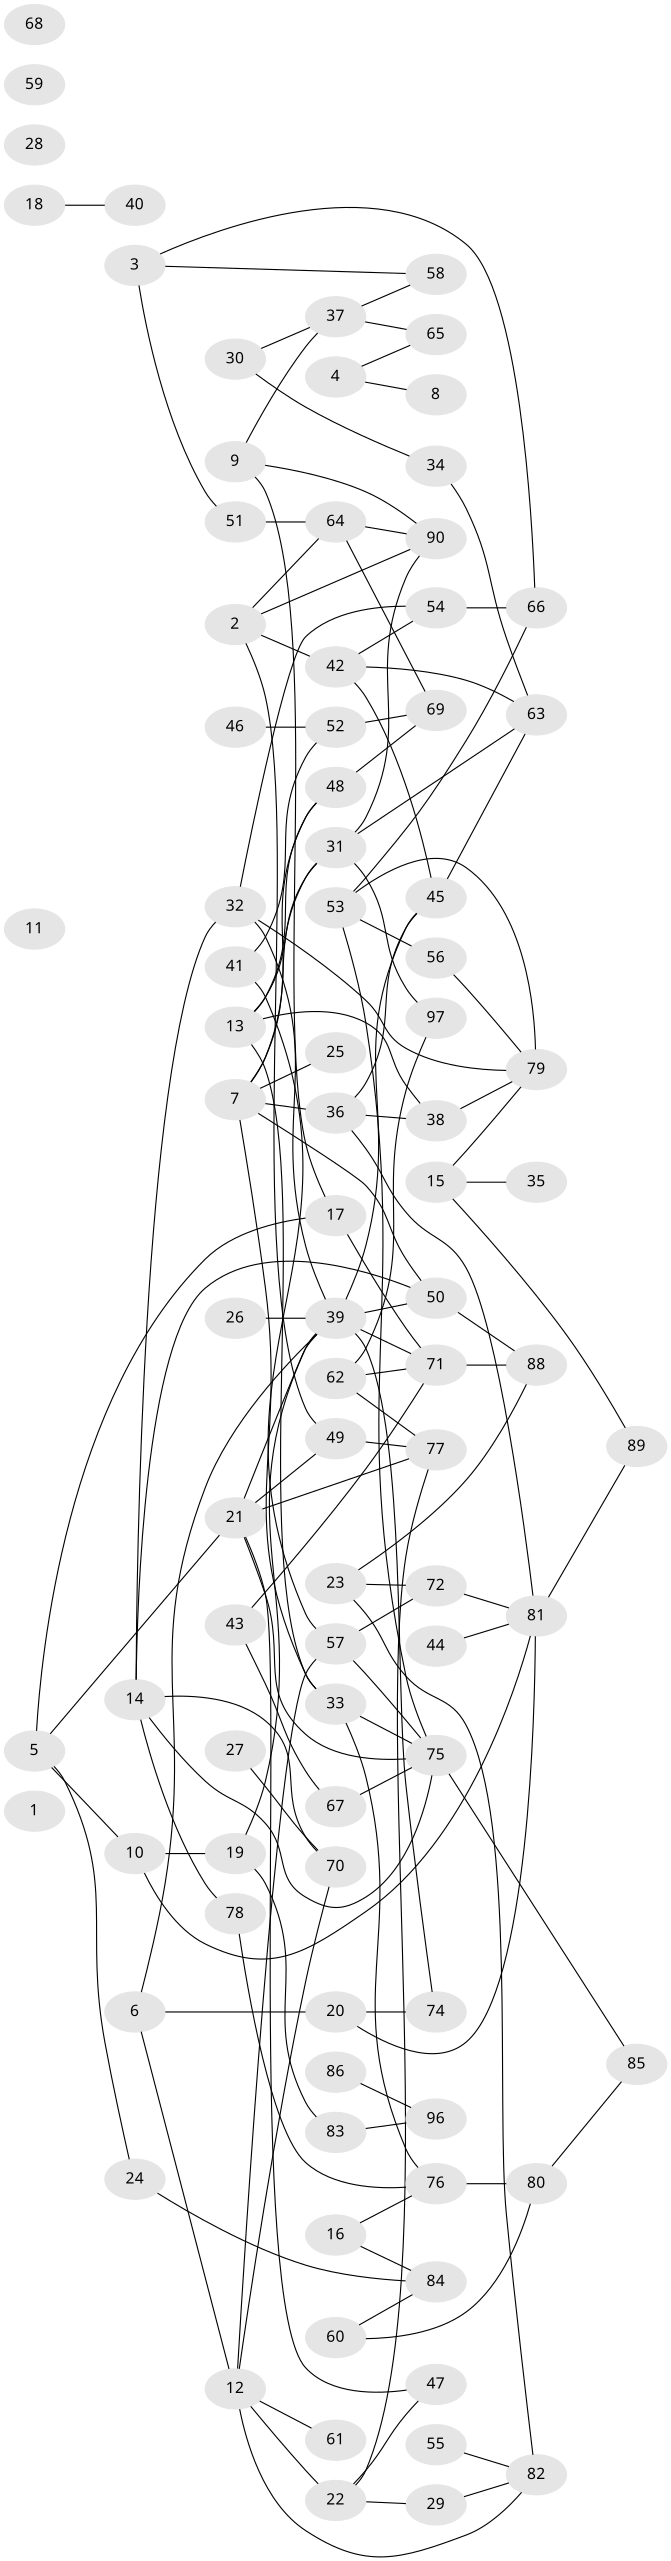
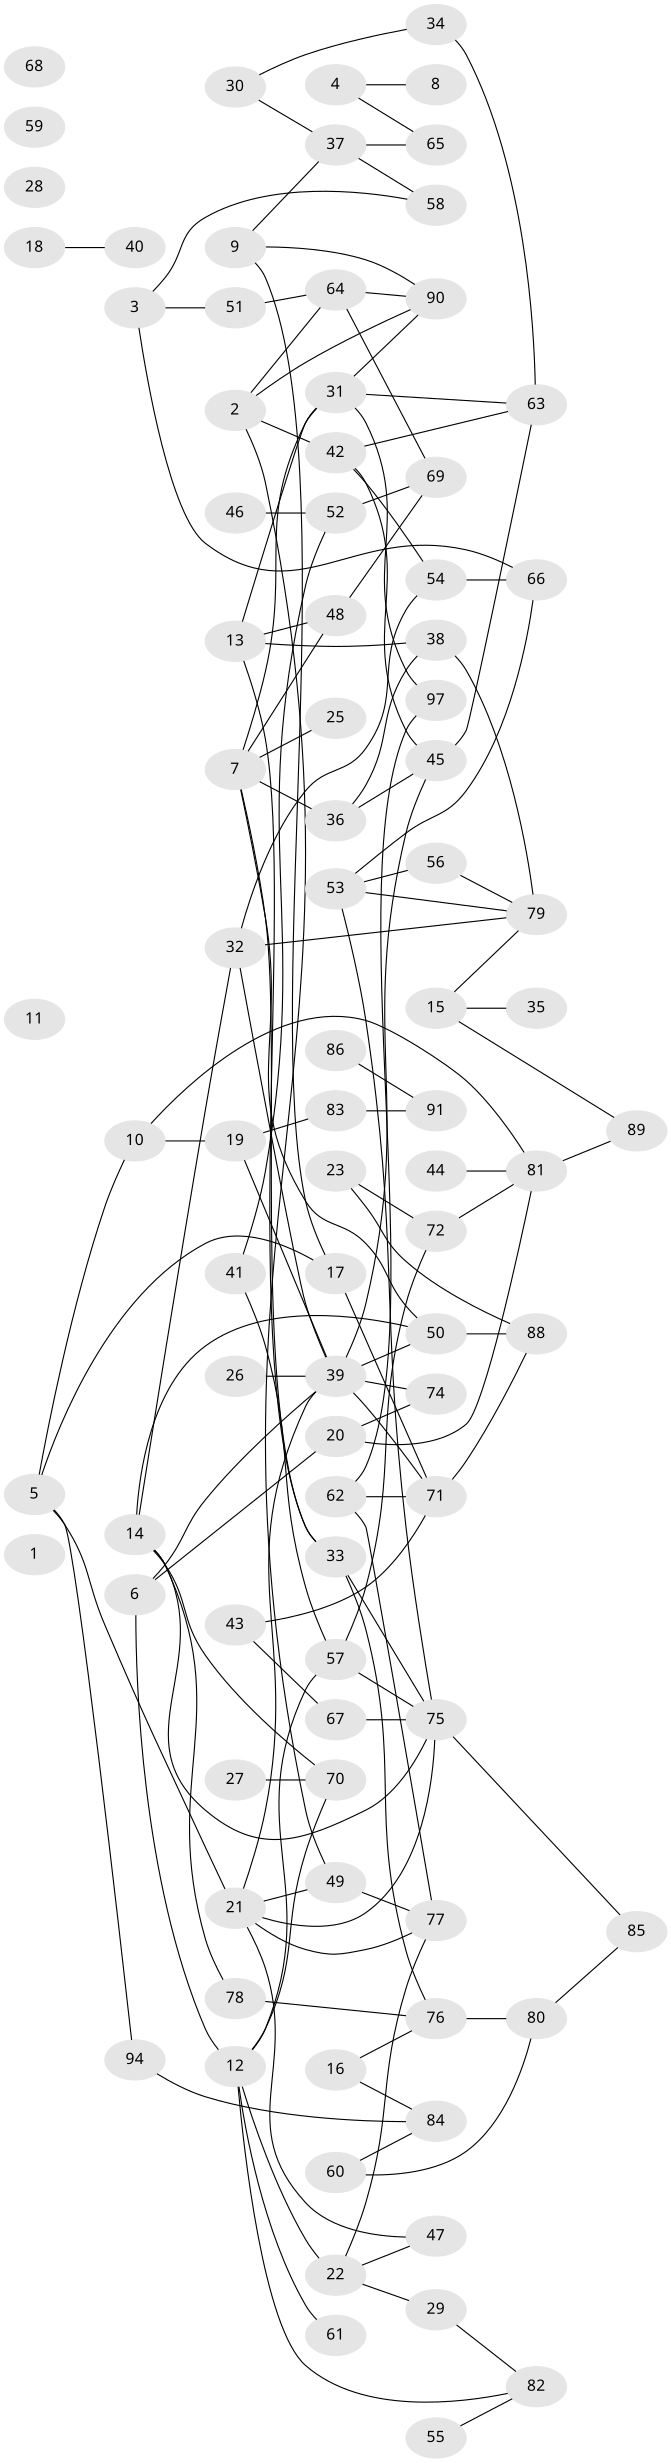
edge "36" -- "81": removed
edge "23" -- "82": removed
node "96": label "96" -> "91"
node "24": label "24" -> "94"
